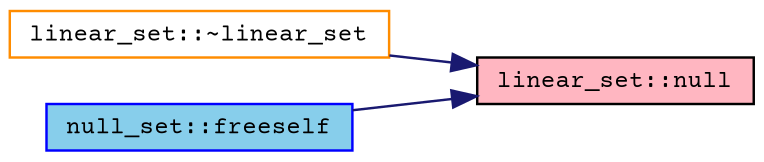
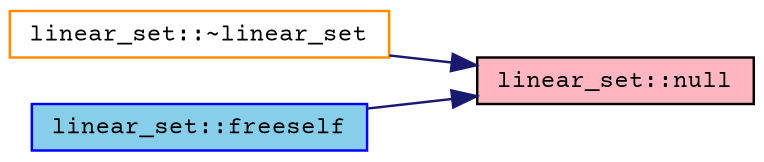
node "null_set::freeself": label "null_set::freeself" -> "linear_set::freeself"
